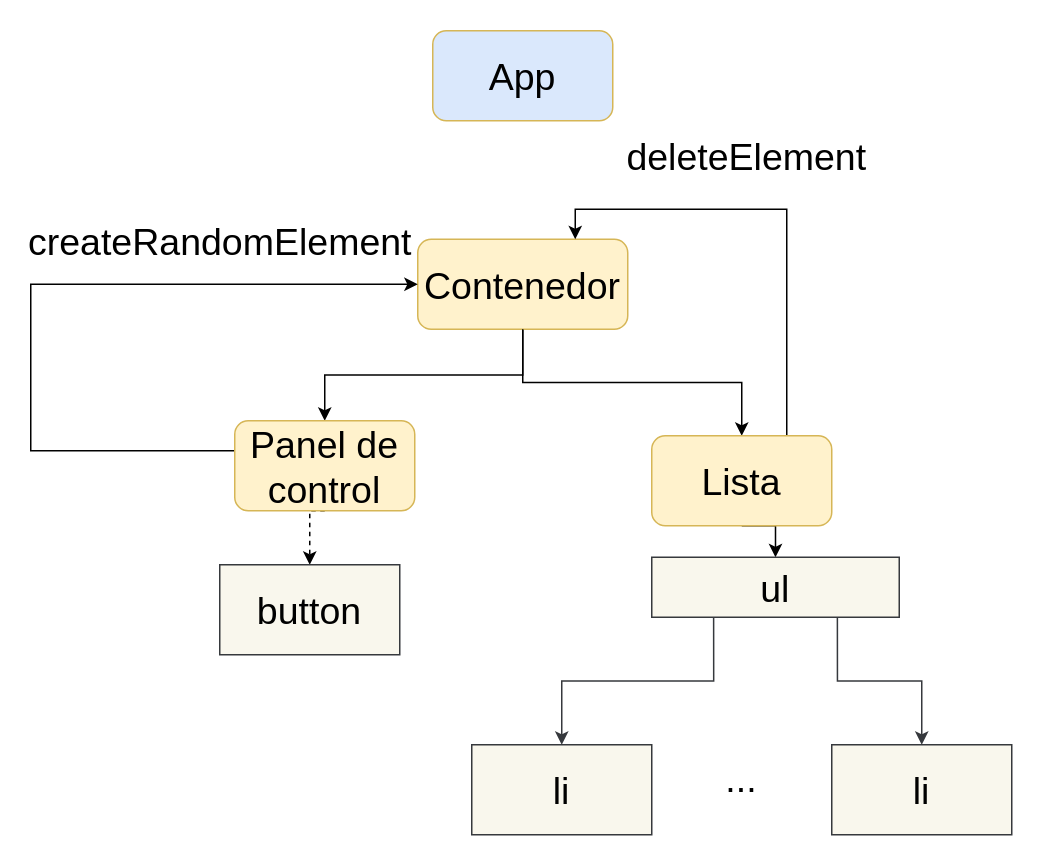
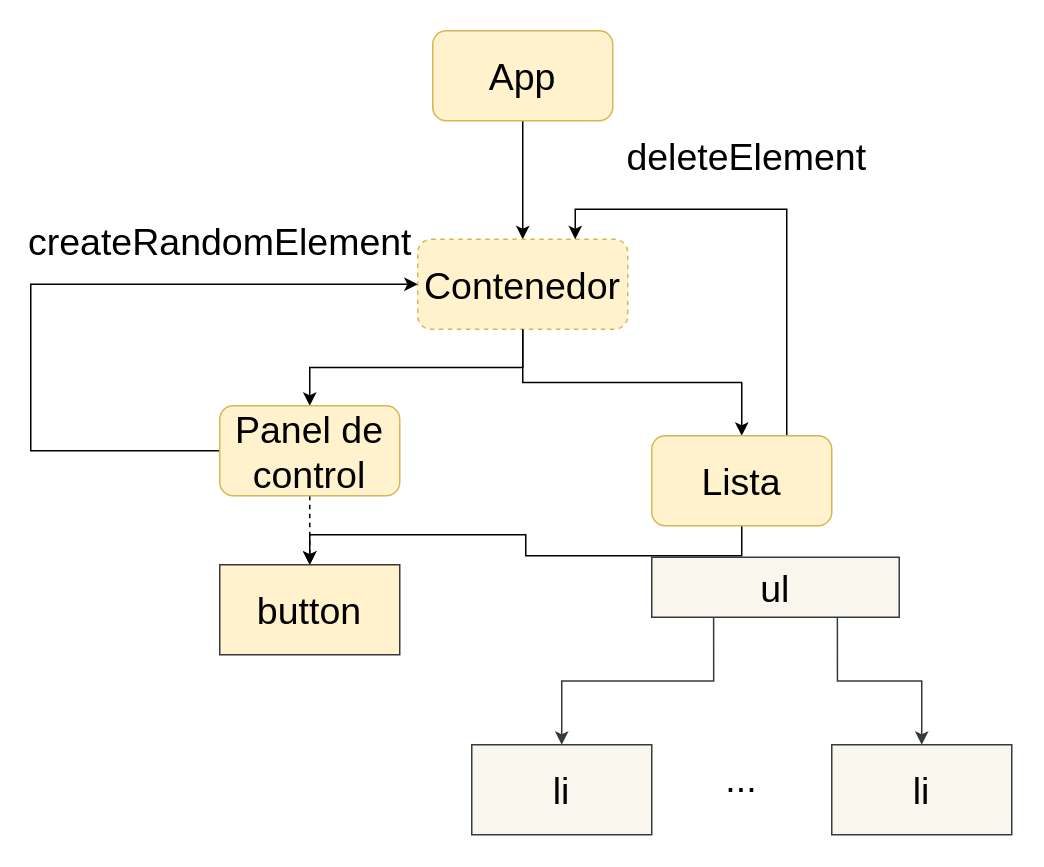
node "App": fillcolor #dae8fc -> #fff2cc
edge "App" -> "Contenedor": added
node "Contenedor": style solid -> dashed
node "Panel de control": moved (325, 466) -> (310, 451)
edge "Lista" -> "ul": now "Lista" -> "button"
node "button": fillcolor #f9f7ed -> #fff2cc
